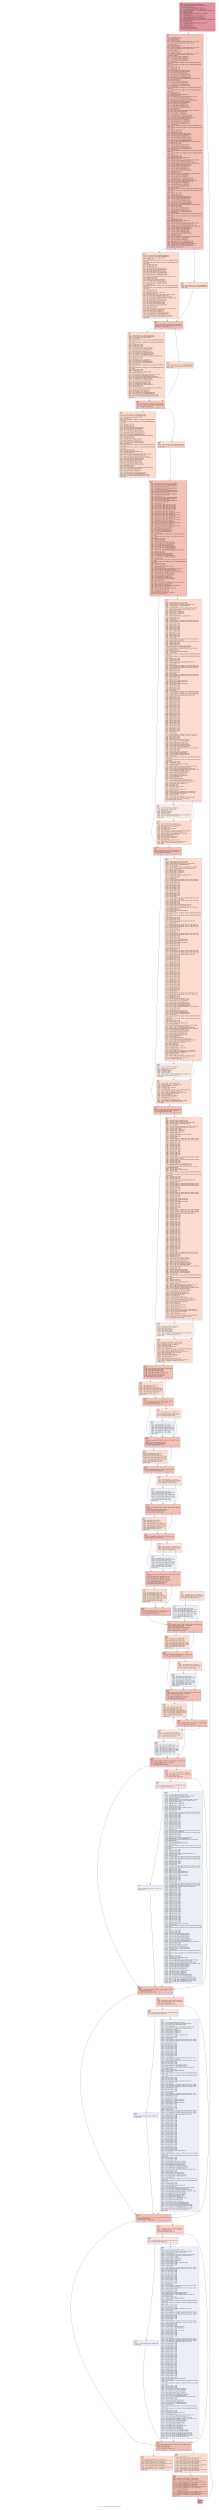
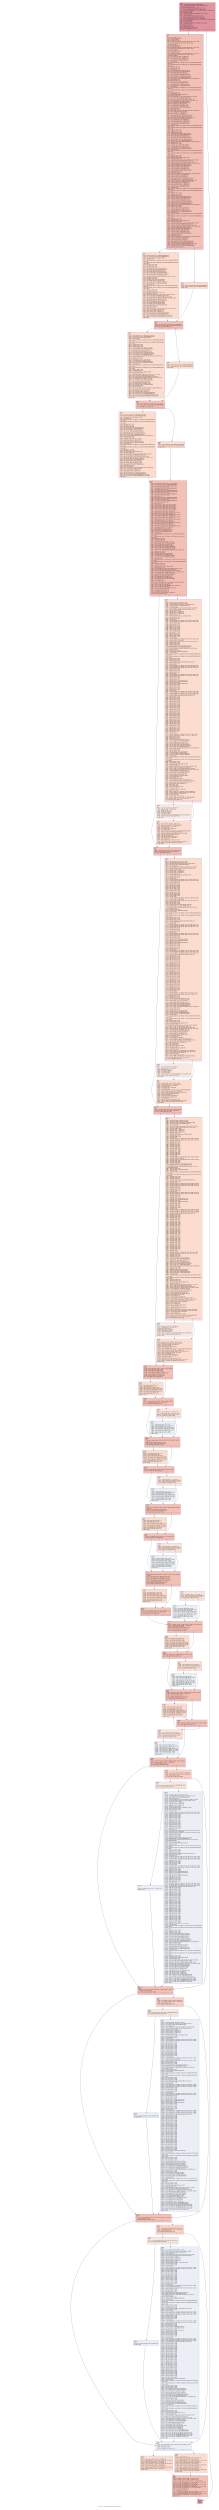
node "%1737:": fillcolor #e5705870 -> #d6dce470
